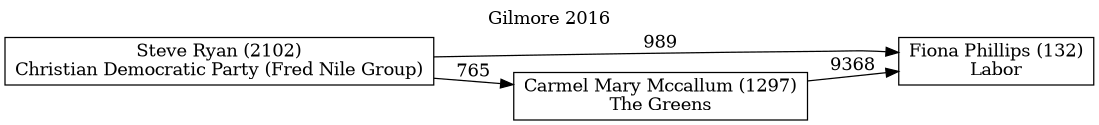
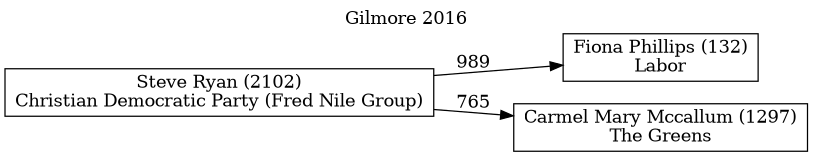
edge "Carmel Mary Mccallum (1297) The Greens" -> "Fiona Phillips (132) Labor": removed, label "9368"
